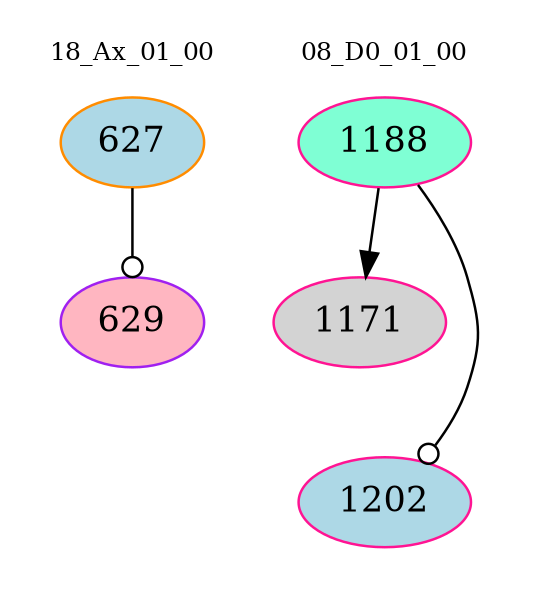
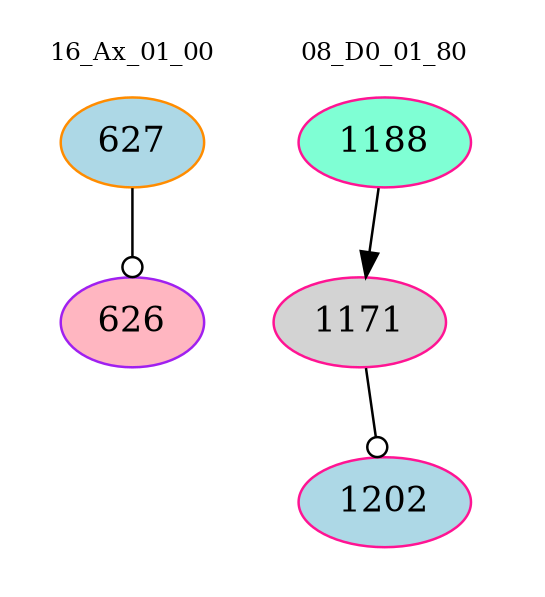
cluster "18_Ax_01_00": label "18_Ax_01_00" -> "16_Ax_01_00"
cluster "08_D0_01_00": label "08_D0_01_00" -> "08_D0_01_80"
edge "1188" -> "1202": now "1171" -> "1202"
node "629": label "629" -> "626"
